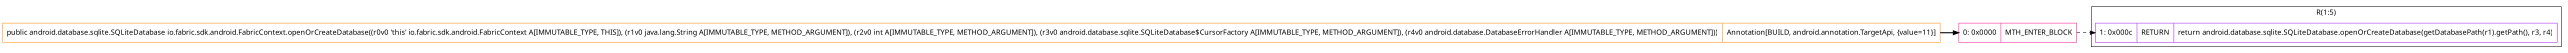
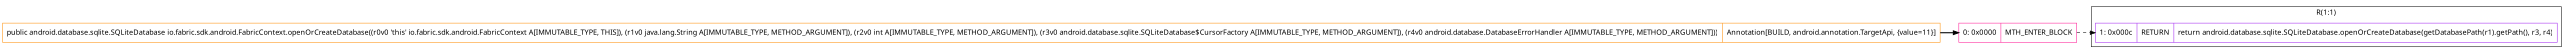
cluster "R(1:5)": label "R(1:5)" -> "R(1:1)"
